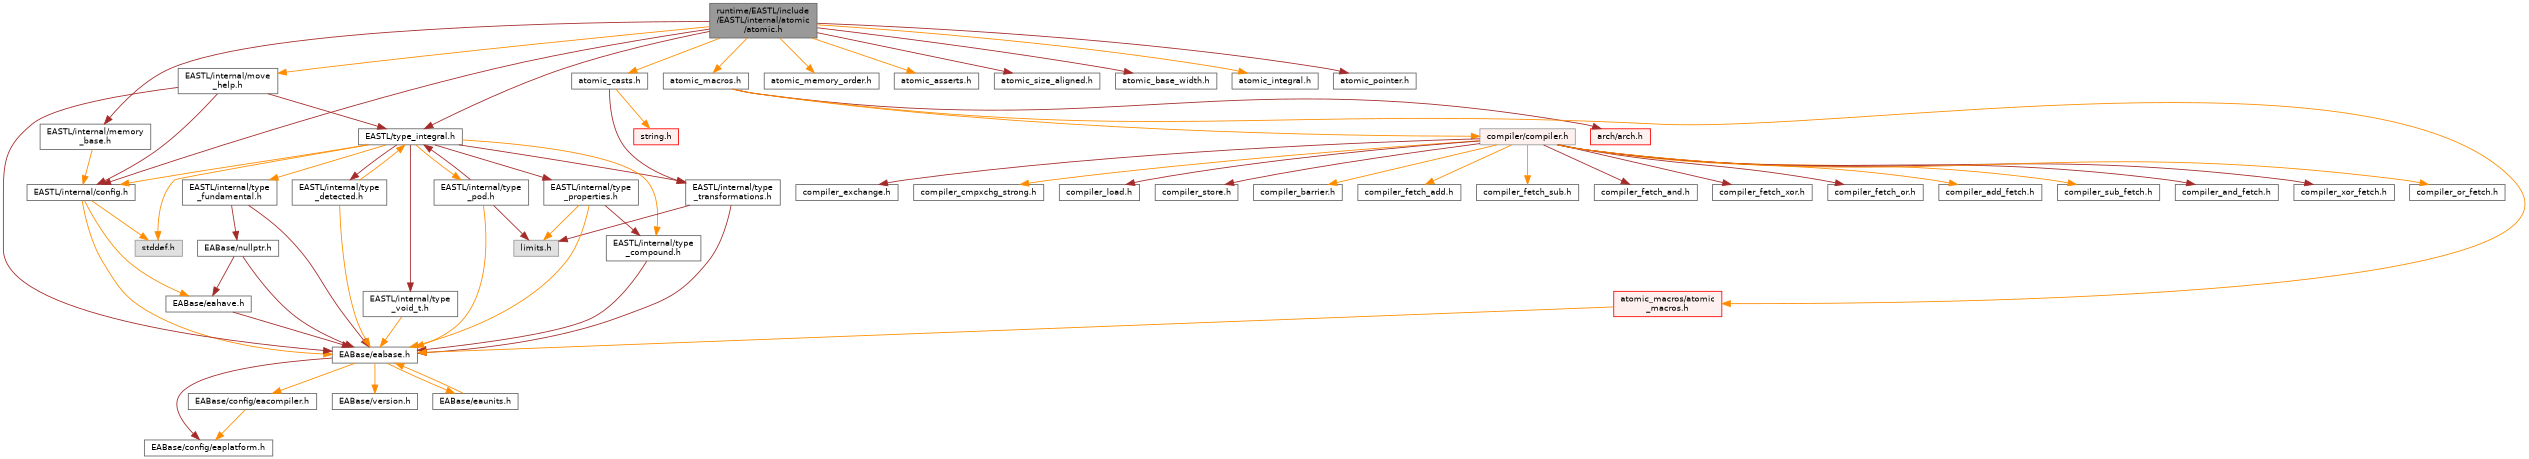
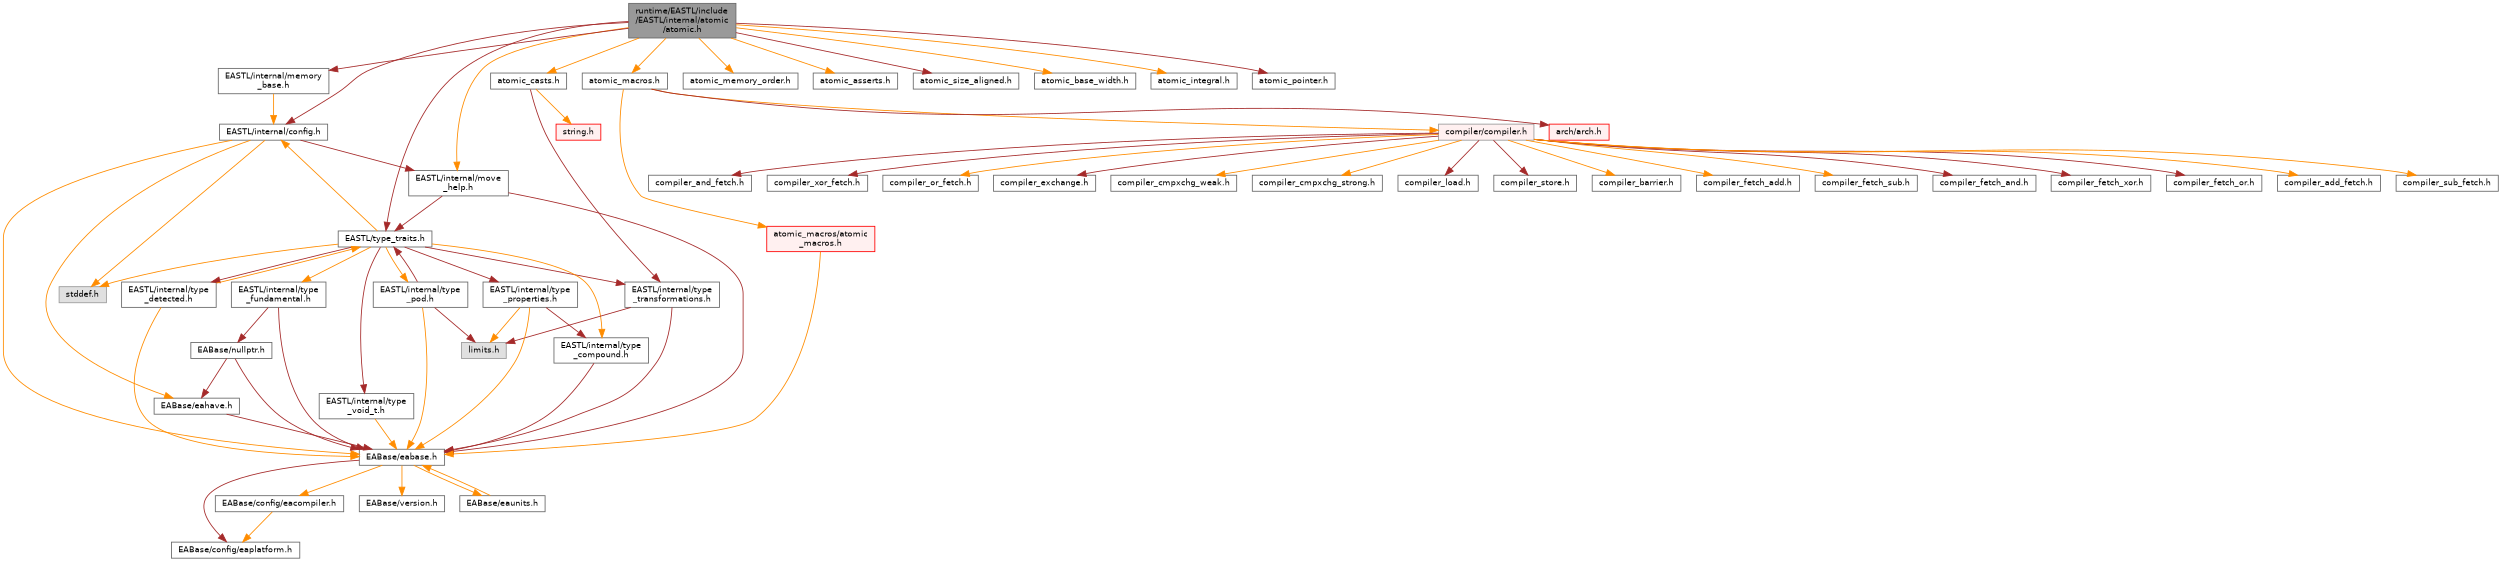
edge "runtime/EASTL/include /EASTL/internal/atomic /atomic.h" -> "atomic_base_width.h": color brown -> darkorange
node "EASTL/type_integral.h": label "EASTL/type_integral.h" -> "EASTL/type_traits.h"
edge "EASTL/internal/move _help.h" -> "EASTL/internal/config.h": reversed
node "compiler_cmpxchg_weak.h": added
